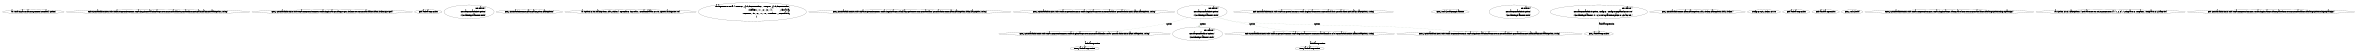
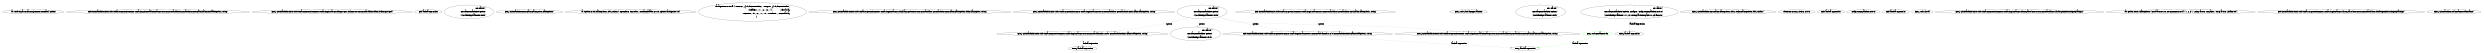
node "config.GroupSwitches = true": label "config.GroupSwitches = true" -> "document.GroupSwitches = true"
node "config.UseEqualToken = true": added
node "Entry CommandLine.NullInstance.NullInstance()": added
node "Entry Unk.ContainInOrder": added
